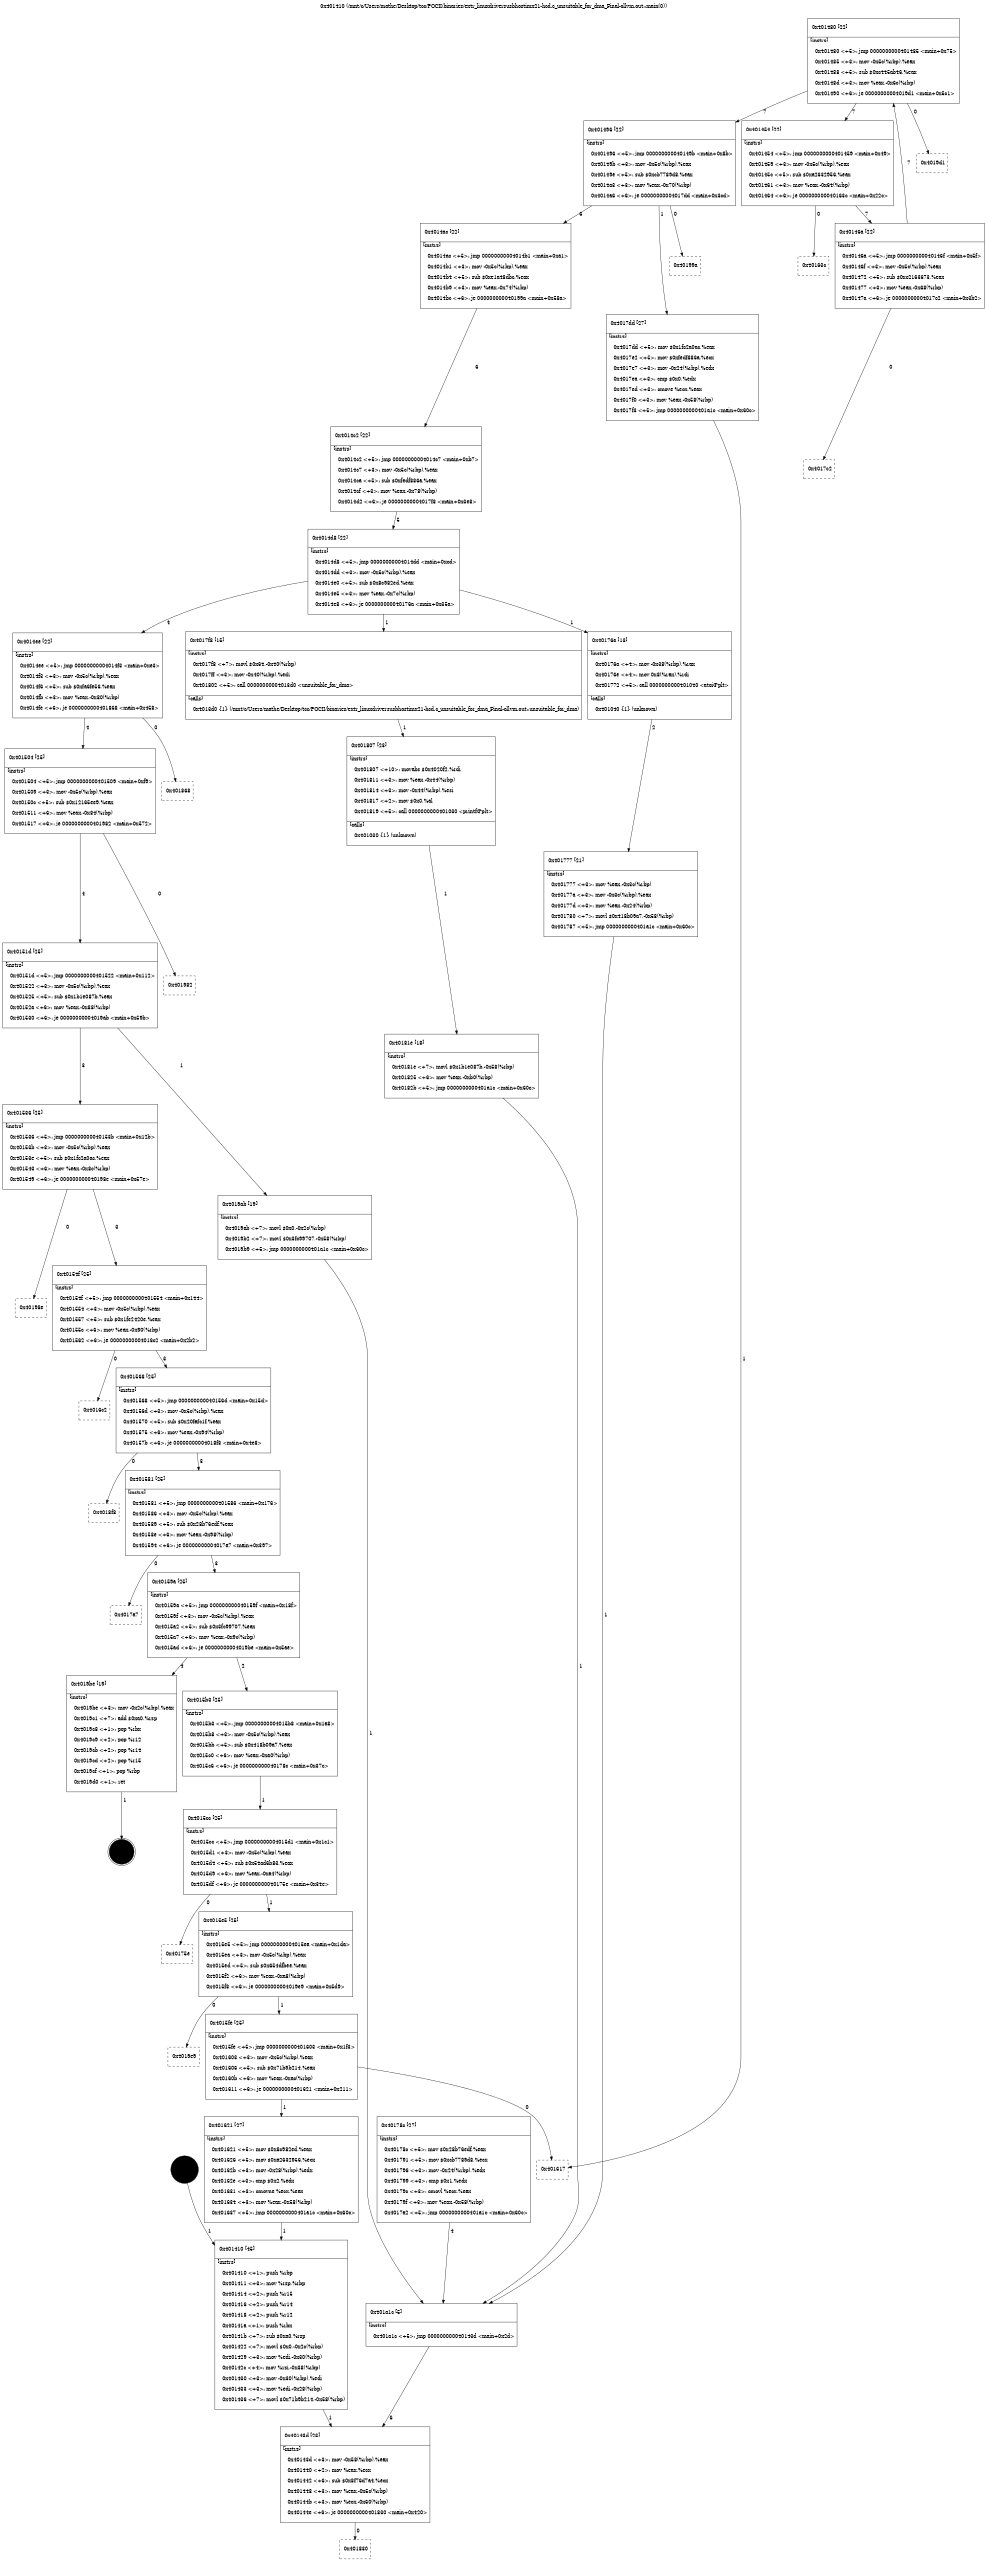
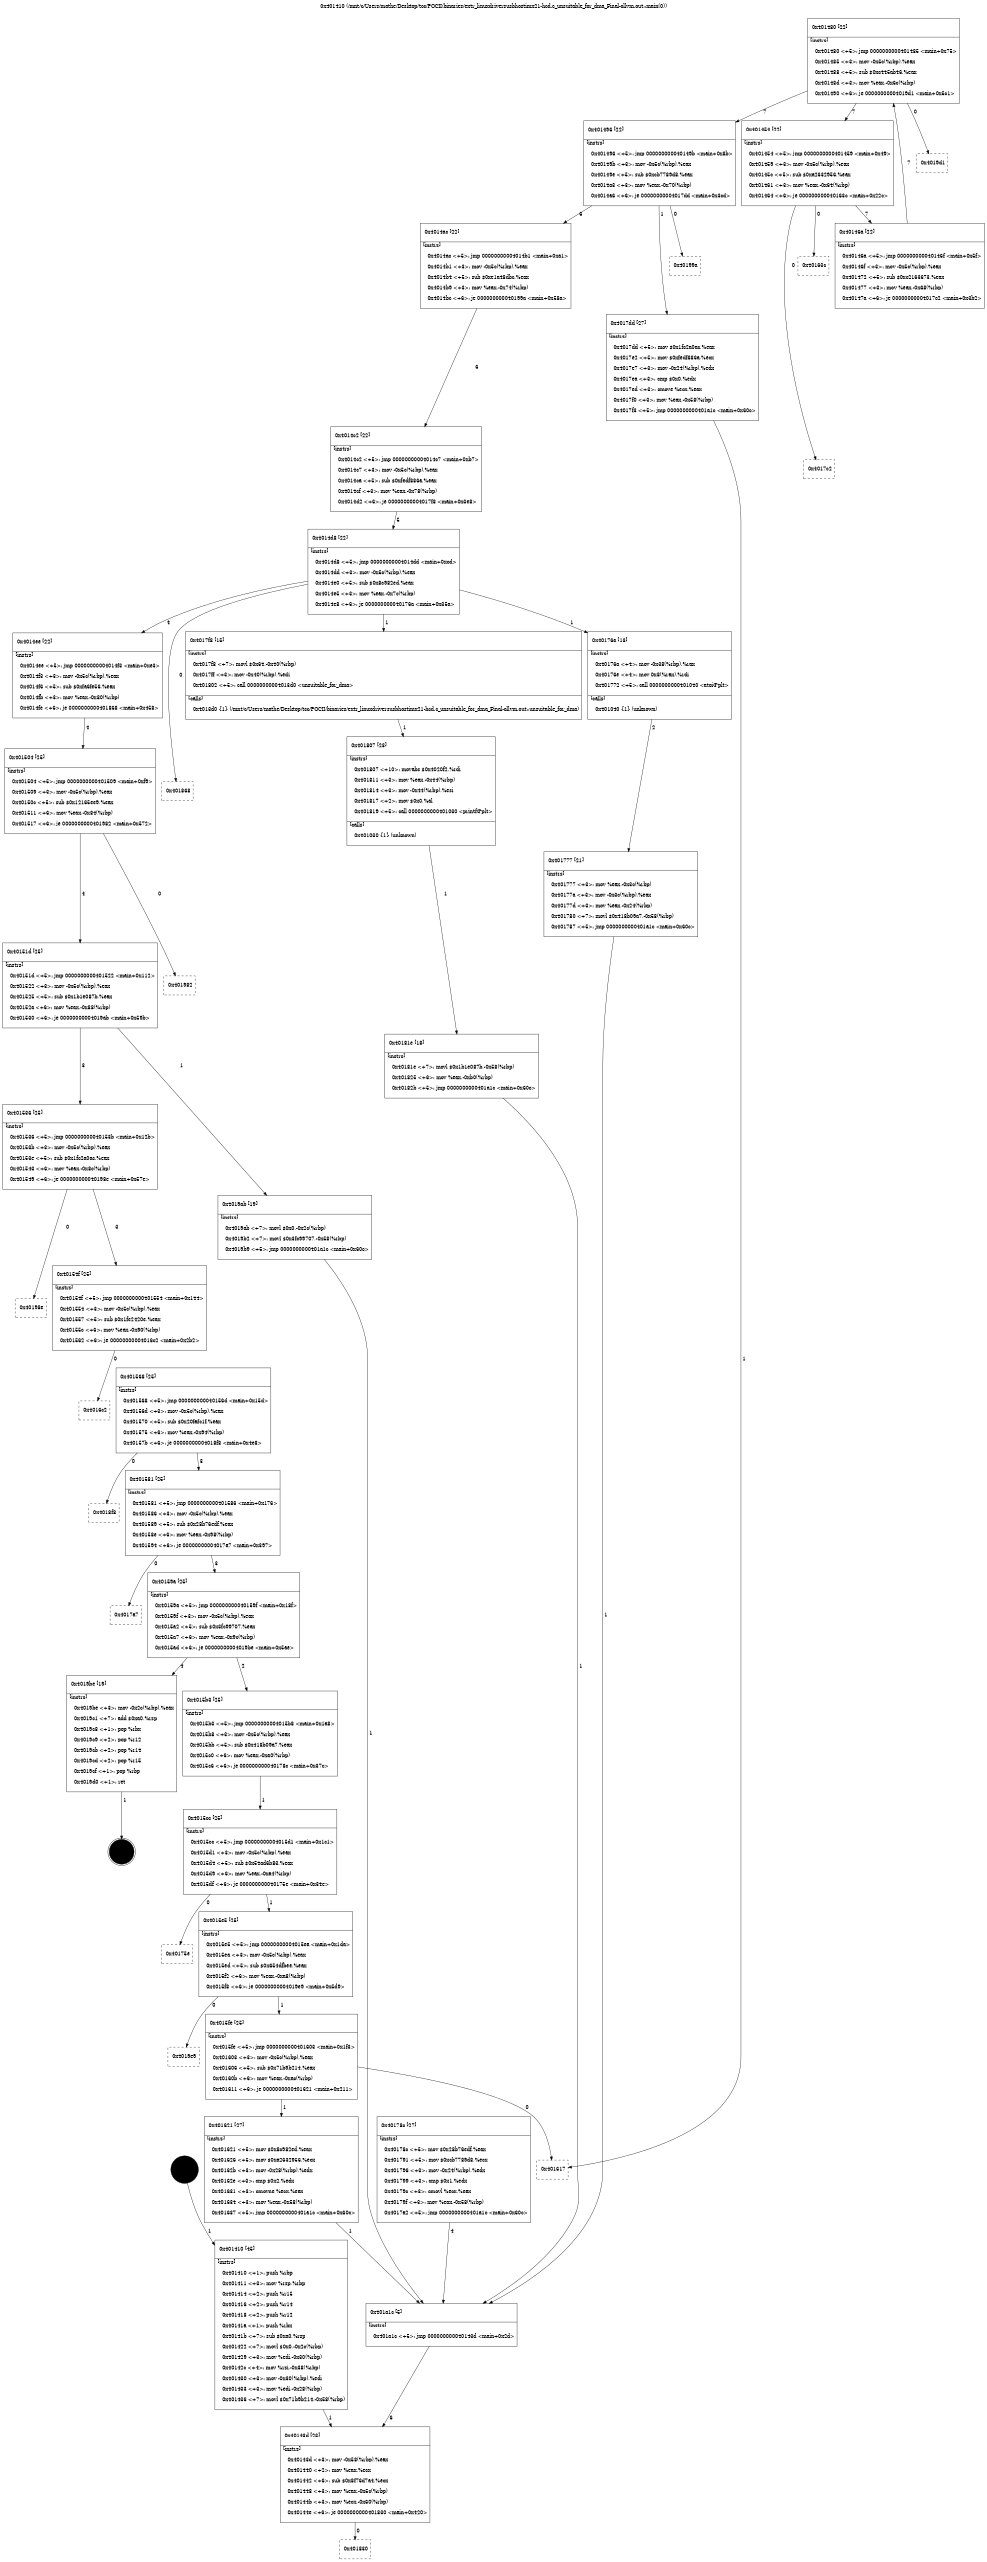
edge "0x40146a [22]" -> "0x4017c2": now "0x401454 [22]" -> "0x4017c2"
edge "0x4014ee [22]" -> "0x401868": now "0x4014d8 [22]" -> "0x401868"
edge "0x40154f [25]" -> "0x401568 [25]": removed, label "3"
edge "0x401621 [27]" -> "0x401410 [45]": now "0x401621 [27]" -> "0x401a1c [5]"
